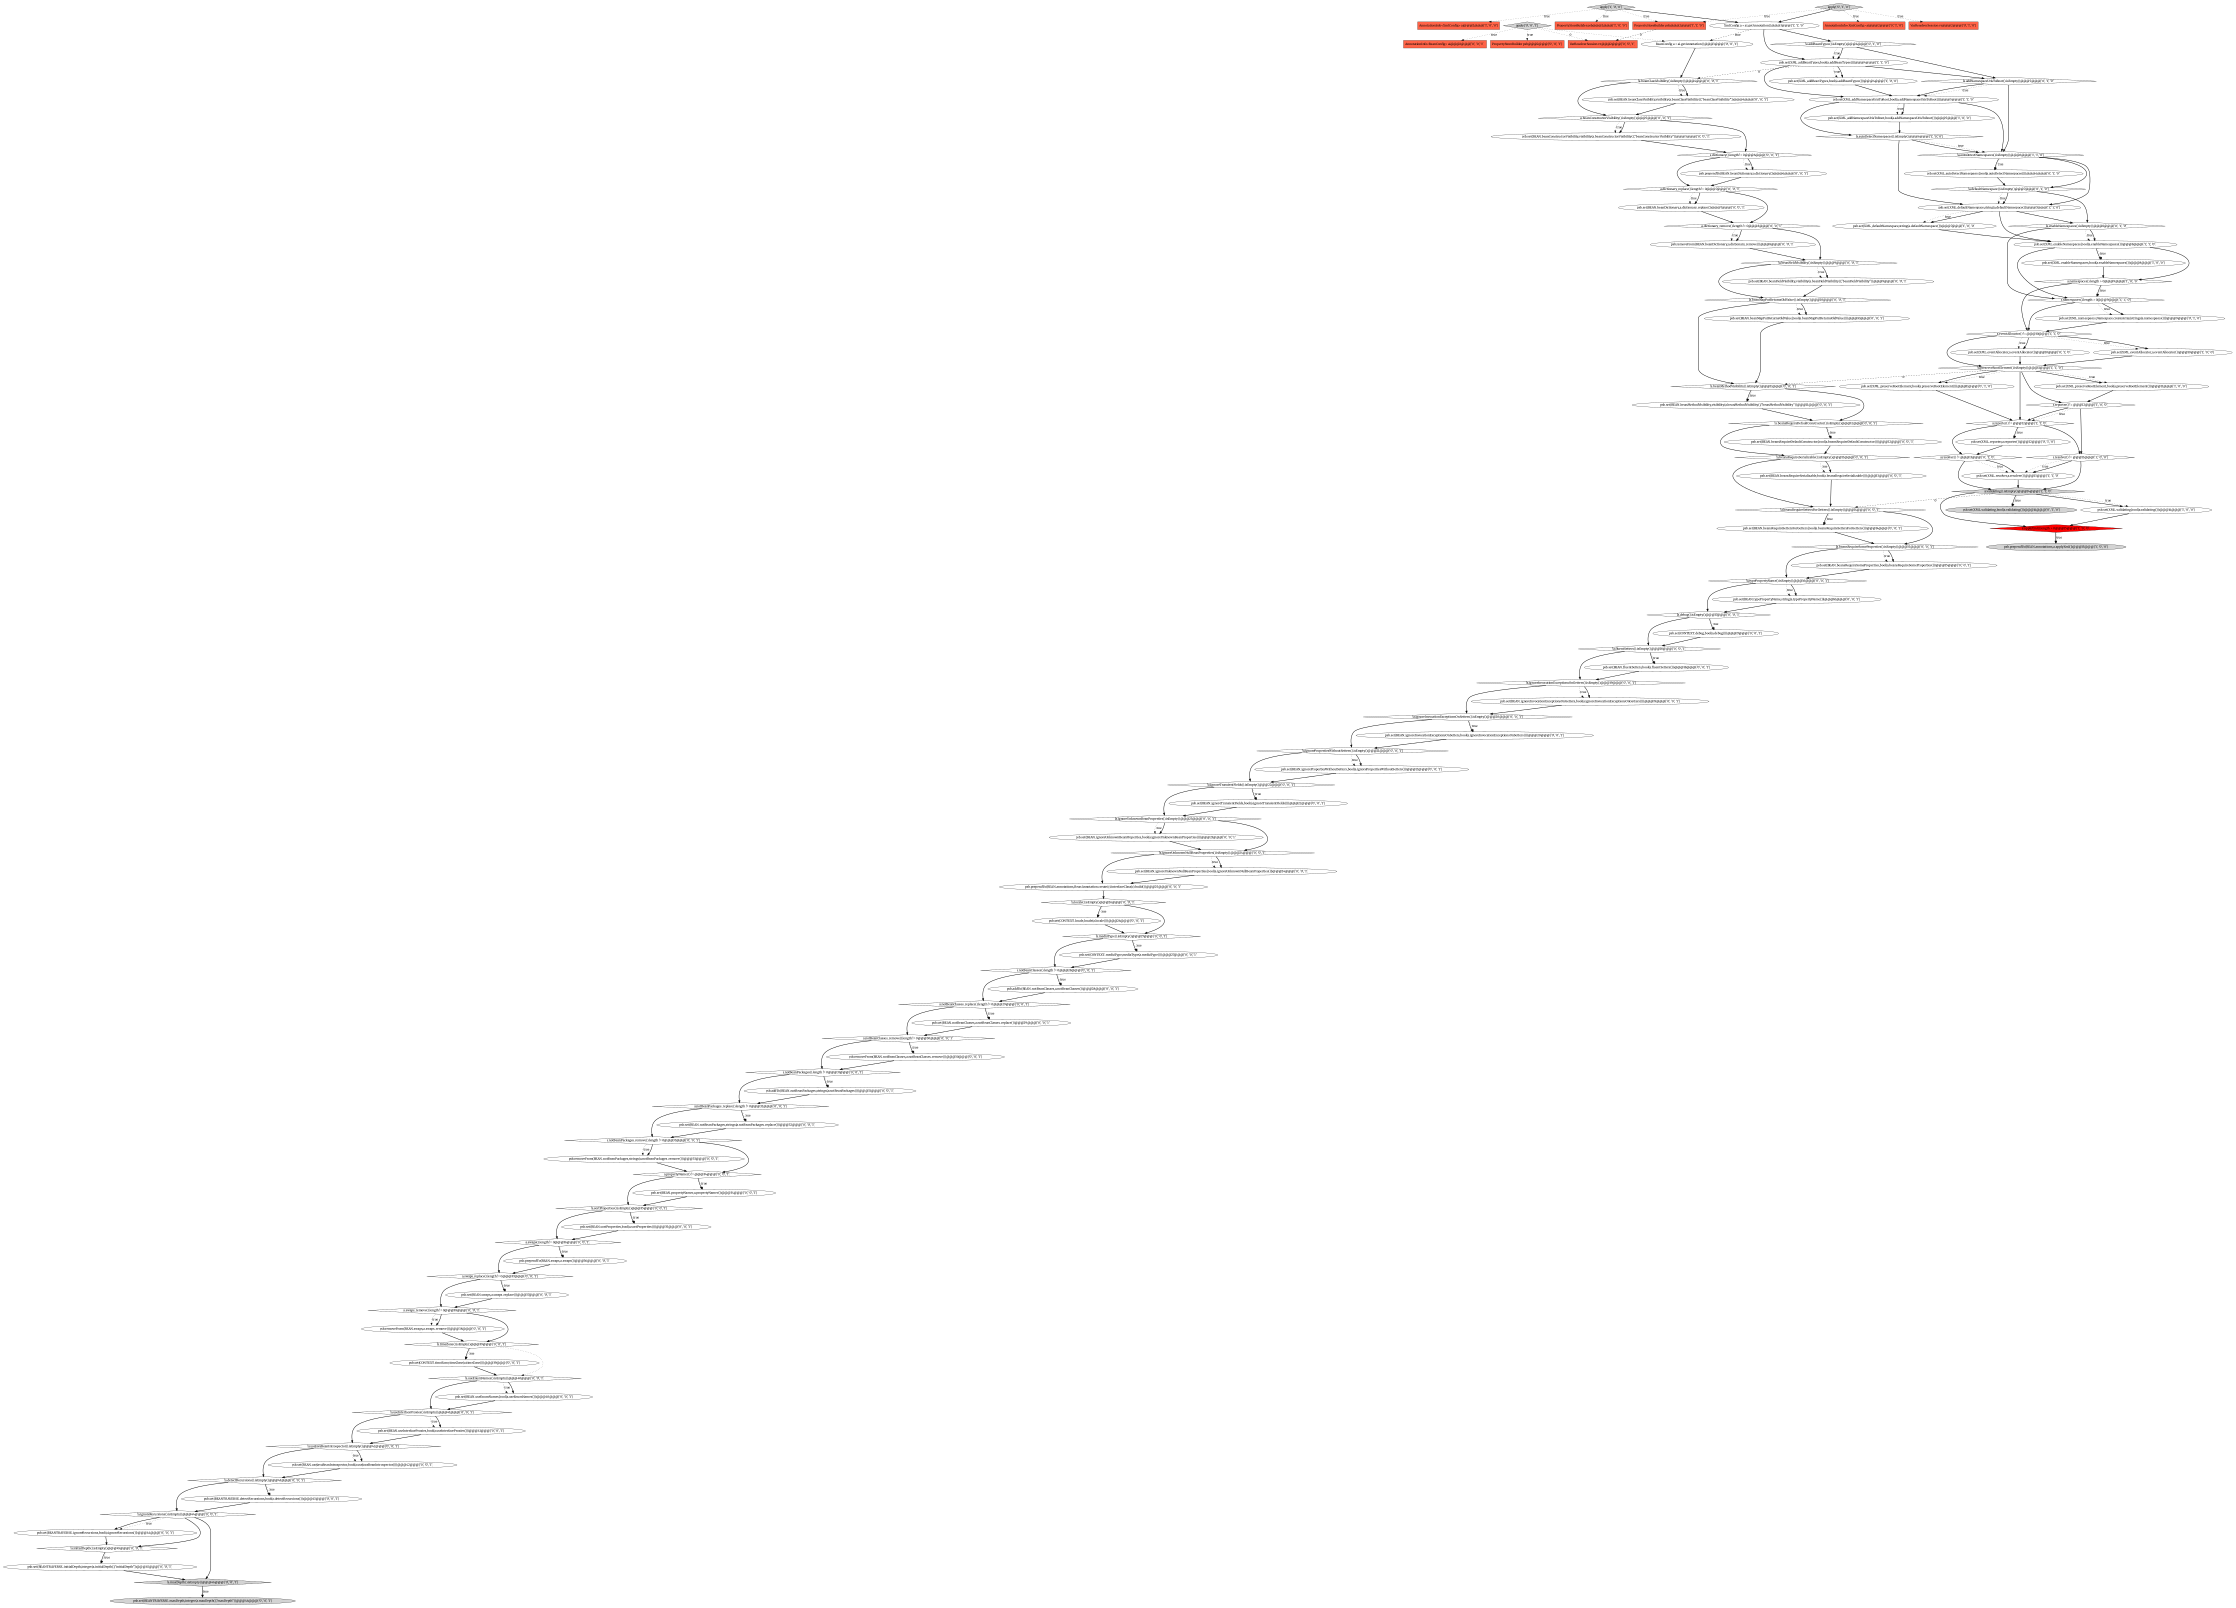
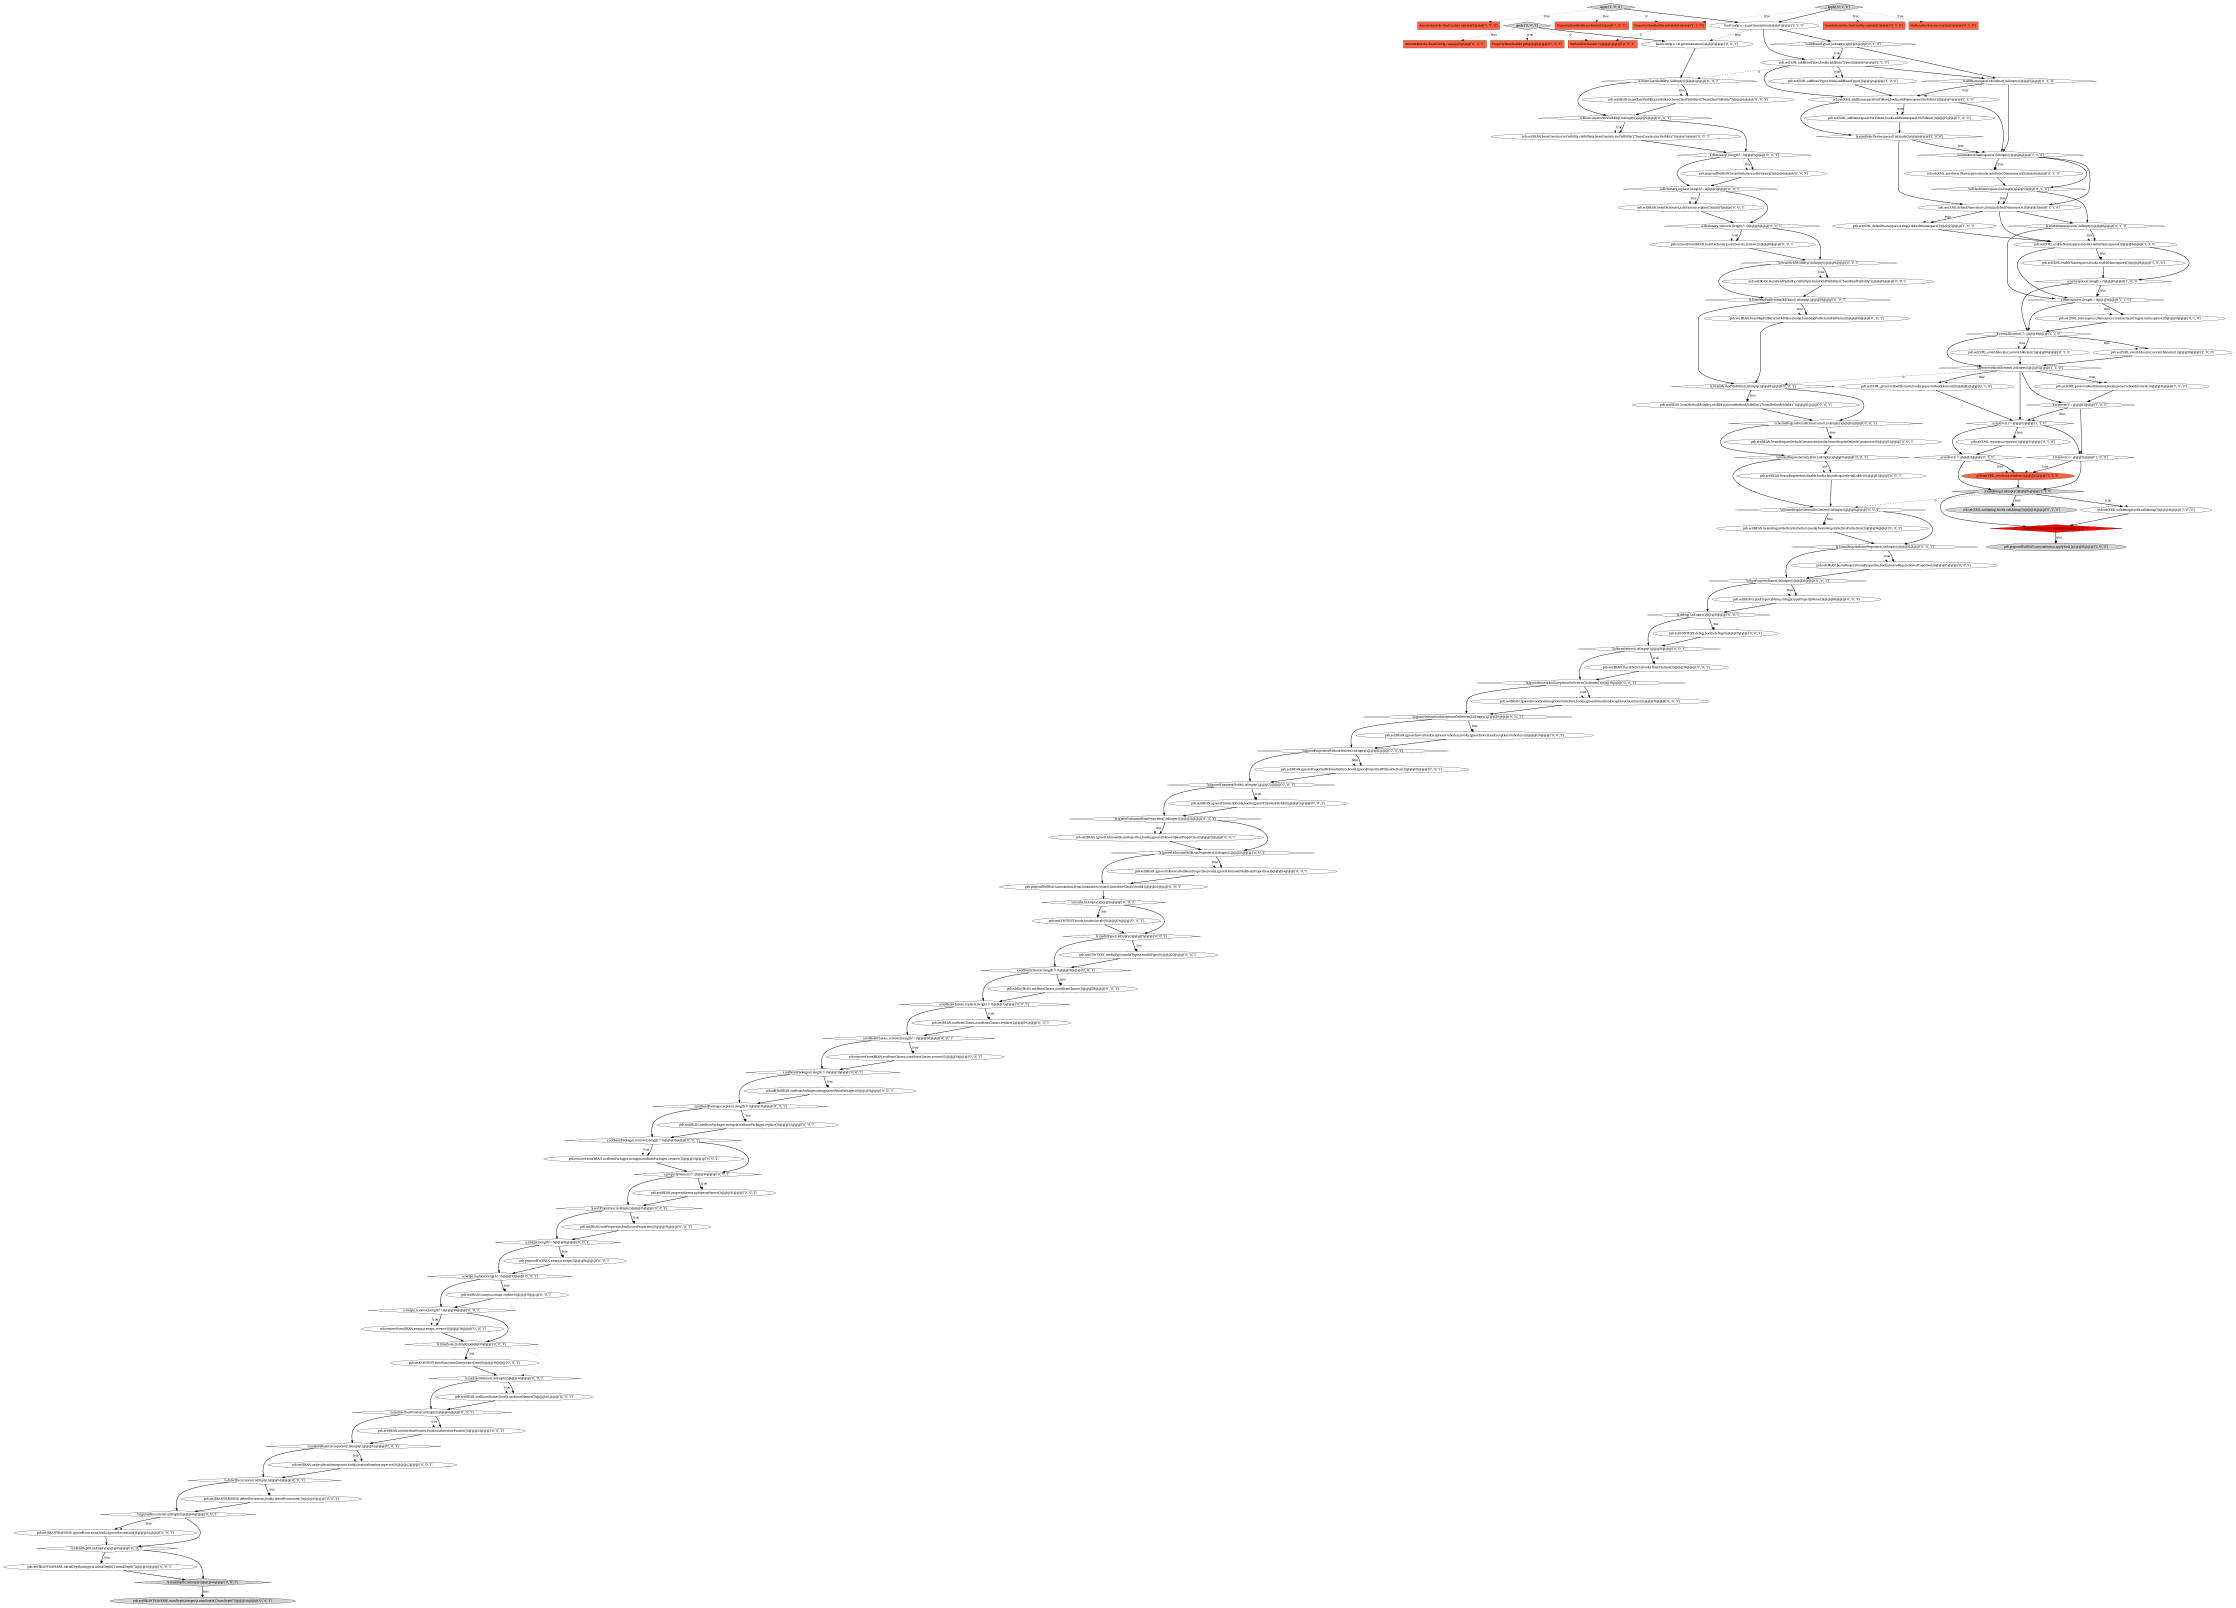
edge "apply['1', '0', '0']" -> "PropertyStoreBuilder psb@@@2@@@['1', '1', '0']": label "true" -> "0"
edge "apply['0', '0', '1']" -> "BeanConfig a = ai.getAnnotation()@@@3@@@['0', '0', '1']": style dotted -> bold
node "psb.set(XML_resolver,a.resolver())@@@13@@@['1', '1', '0']": fillcolor white -> tomato
edge "!a.ignoreRecursions().isEmpty()@@@44@@@['0', '0', '1']" -> "!a.maxDepth().isEmpty()@@@46@@@['0', '0', '1']": now "!a.initialDepth().isEmpty()@@@45@@@['0', '0', '1']" -> "!a.maxDepth().isEmpty()@@@46@@@['0', '0', '1']"
